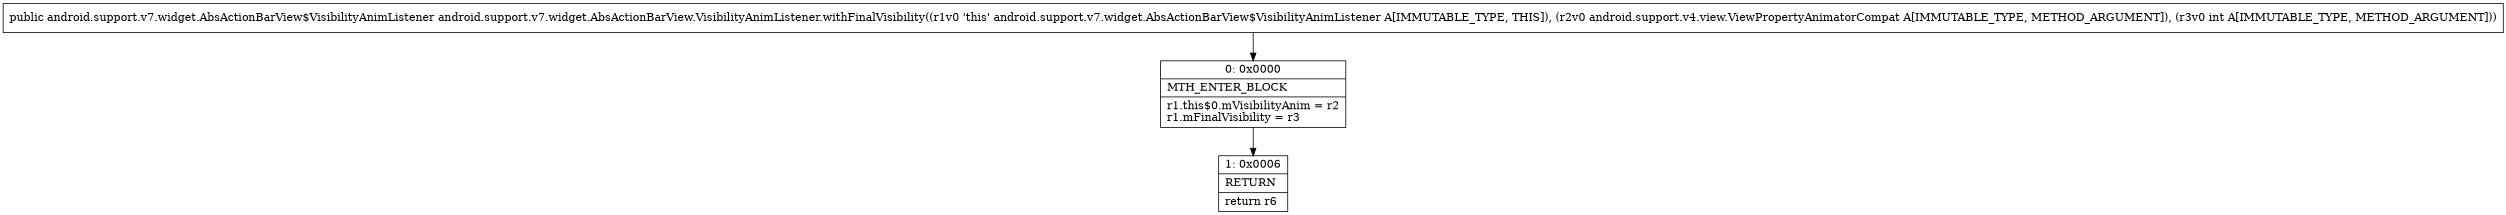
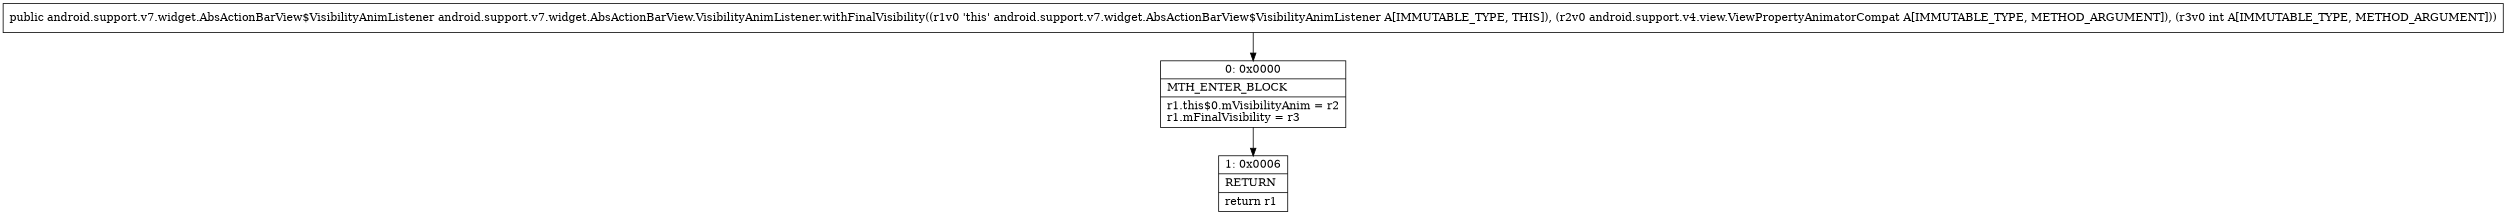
node "1: 0x0006": text "return r6" -> "return r1"
